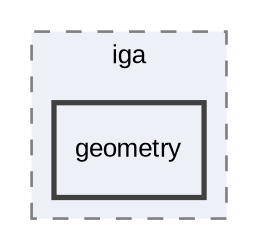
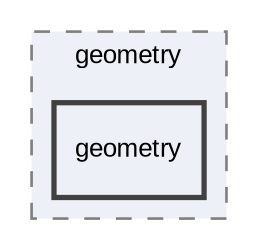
cluster "iga": label "iga" -> "geometry"
